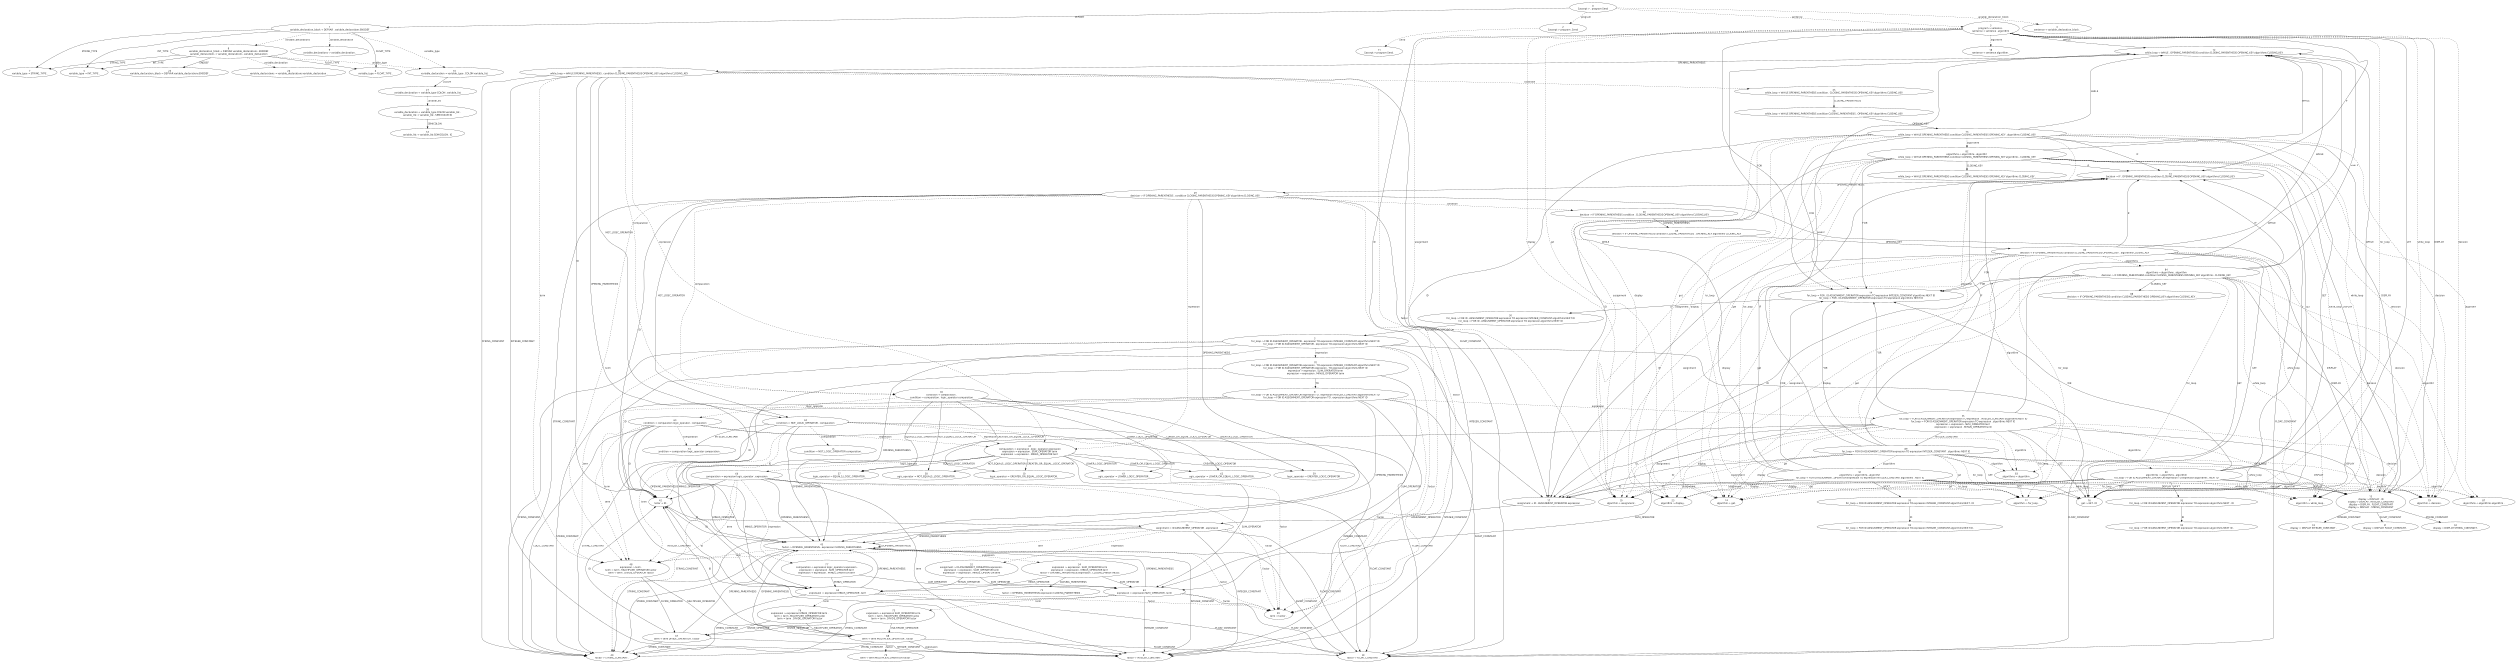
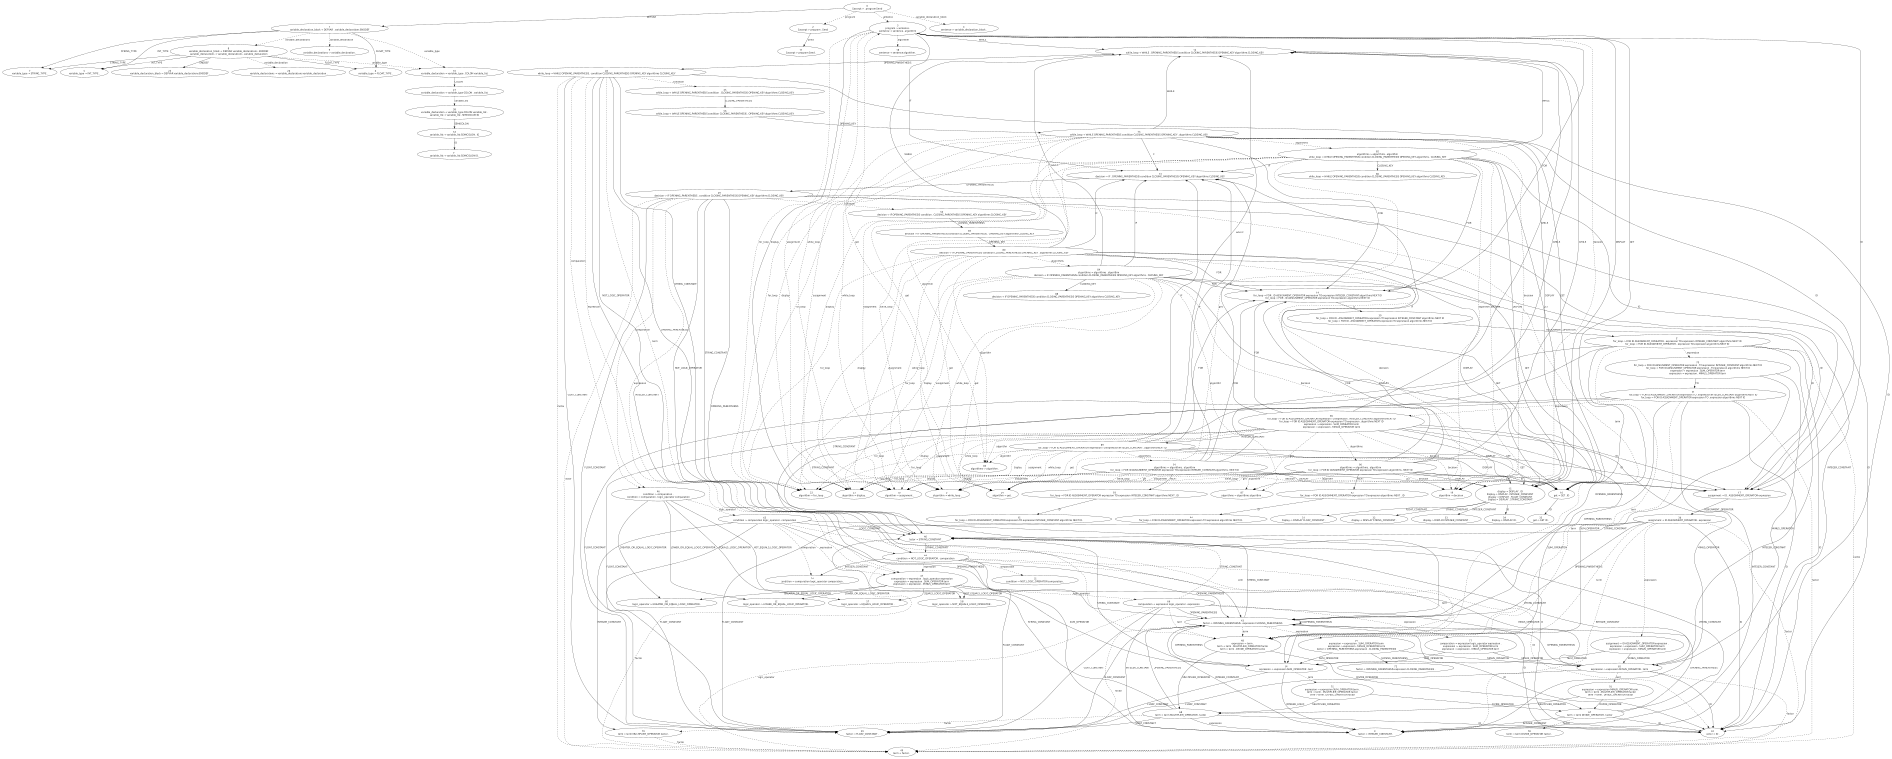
edge "2 $accept -> program . $end" -> "11 $accept -> program $end .": style dashed -> solid
edge "3 program -> sentence . sentence -> sentence . algorithm" -> "23 algorithm -> display .": style dashed -> solid
edge "3 program -> sentence . sentence -> sentence . algorithm" -> "24 algorithm -> get .": reversed
node "71 variable_list -> variable_list SEMICOLON ID .": added
node "61 logic_operator -> LOWER_LOGIC_OPERATOR .": removed
node "59 logic_operator -> GREATER_LOGIC_OPERATOR .": removed
edge "44 condition -> NOT_LOGIC_OPERATOR . comparation" -> "40 factor -> STRING_CONSTANT .": reversed
node "34 display -> DISPLAY ID .": added
node "35 get -> GET ID .": added
edge "42 factor -> ID ." -> "36 assignment -> ID ASSIGNMENT_OPERATOR . expression": reversed
edge "66 comparation -> expression logic_operator . expression" -> "49 term -> factor .": label "factor" -> "logic_operator"
edge "66 comparation -> expression logic_operator . expression" -> "41 factor -> INTEGER_CONSTANT .": label "term" -> "INTEGER_CONSTANT"
edge "63 condition -> comparation logic_operator . comparation" -> "41 factor -> INTEGER_CONSTANT .": now "63 condition -> comparation logic_operator . comparation" -> "79 term -> term MULTIPLIER_OPERATOR factor ."
edge "64 expression -> expression SUM_OPERATOR . term" -> "49 term -> factor .": now "79 term -> term MULTIPLIER_OPERATOR factor ." -> "49 term -> factor ."
edge "36 assignment -> ID ASSIGNMENT_OPERATOR . expression" -> "41 factor -> INTEGER_CONSTANT .": style solid -> dashed
edge "64 expression -> expression SUM_OPERATOR . term" -> "41 factor -> INTEGER_CONSTANT .": label "INTEGER_CONSTANT" -> "INTEGER_LOGIC"
node "78 term -> term DIVIDE_OPERATOR factor .": added
